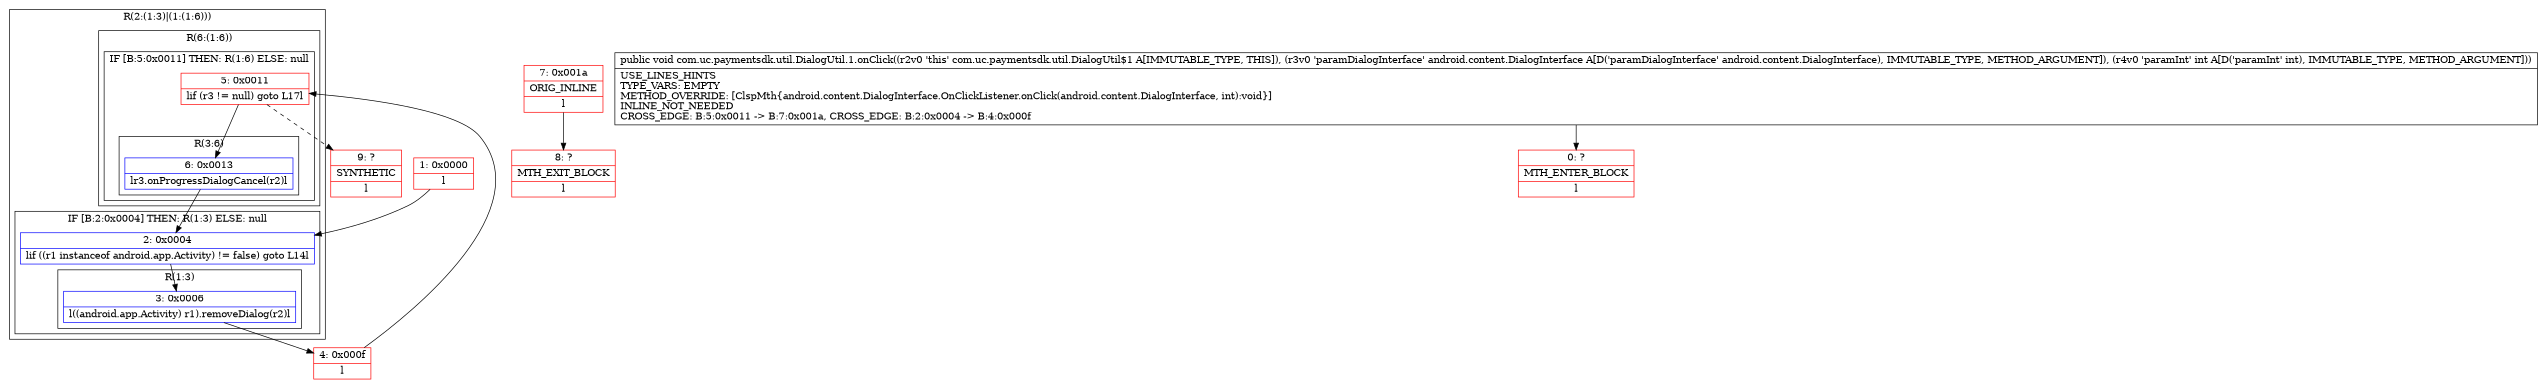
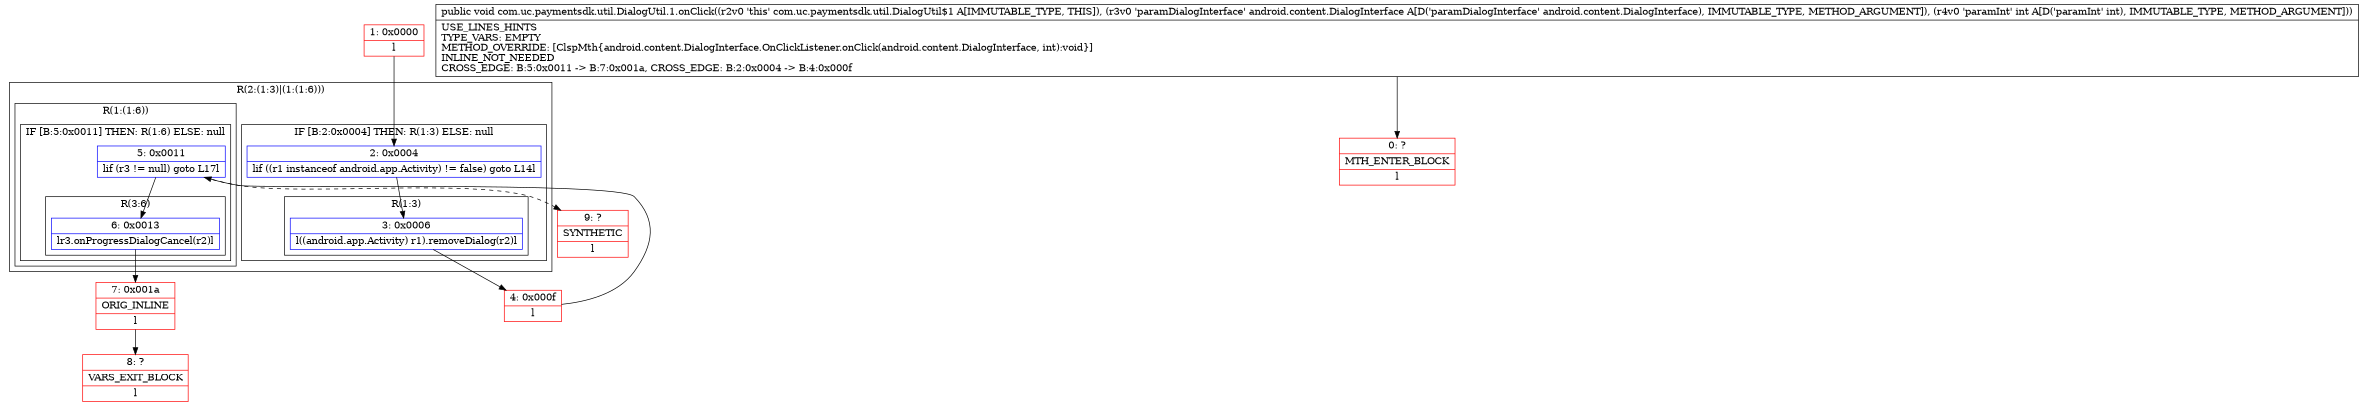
cluster "R(6:(1:6))": label "R(6:(1:6))" -> "R(1:(1:6))"
node "5: 0x0011": color red -> blue
node "8: ?": text "MTH_EXIT_BLOCK" -> "VARS_EXIT_BLOCK"
edge "6: 0x0013" -> "2: 0x0004": now "6: 0x0013" -> "7: 0x001a"
